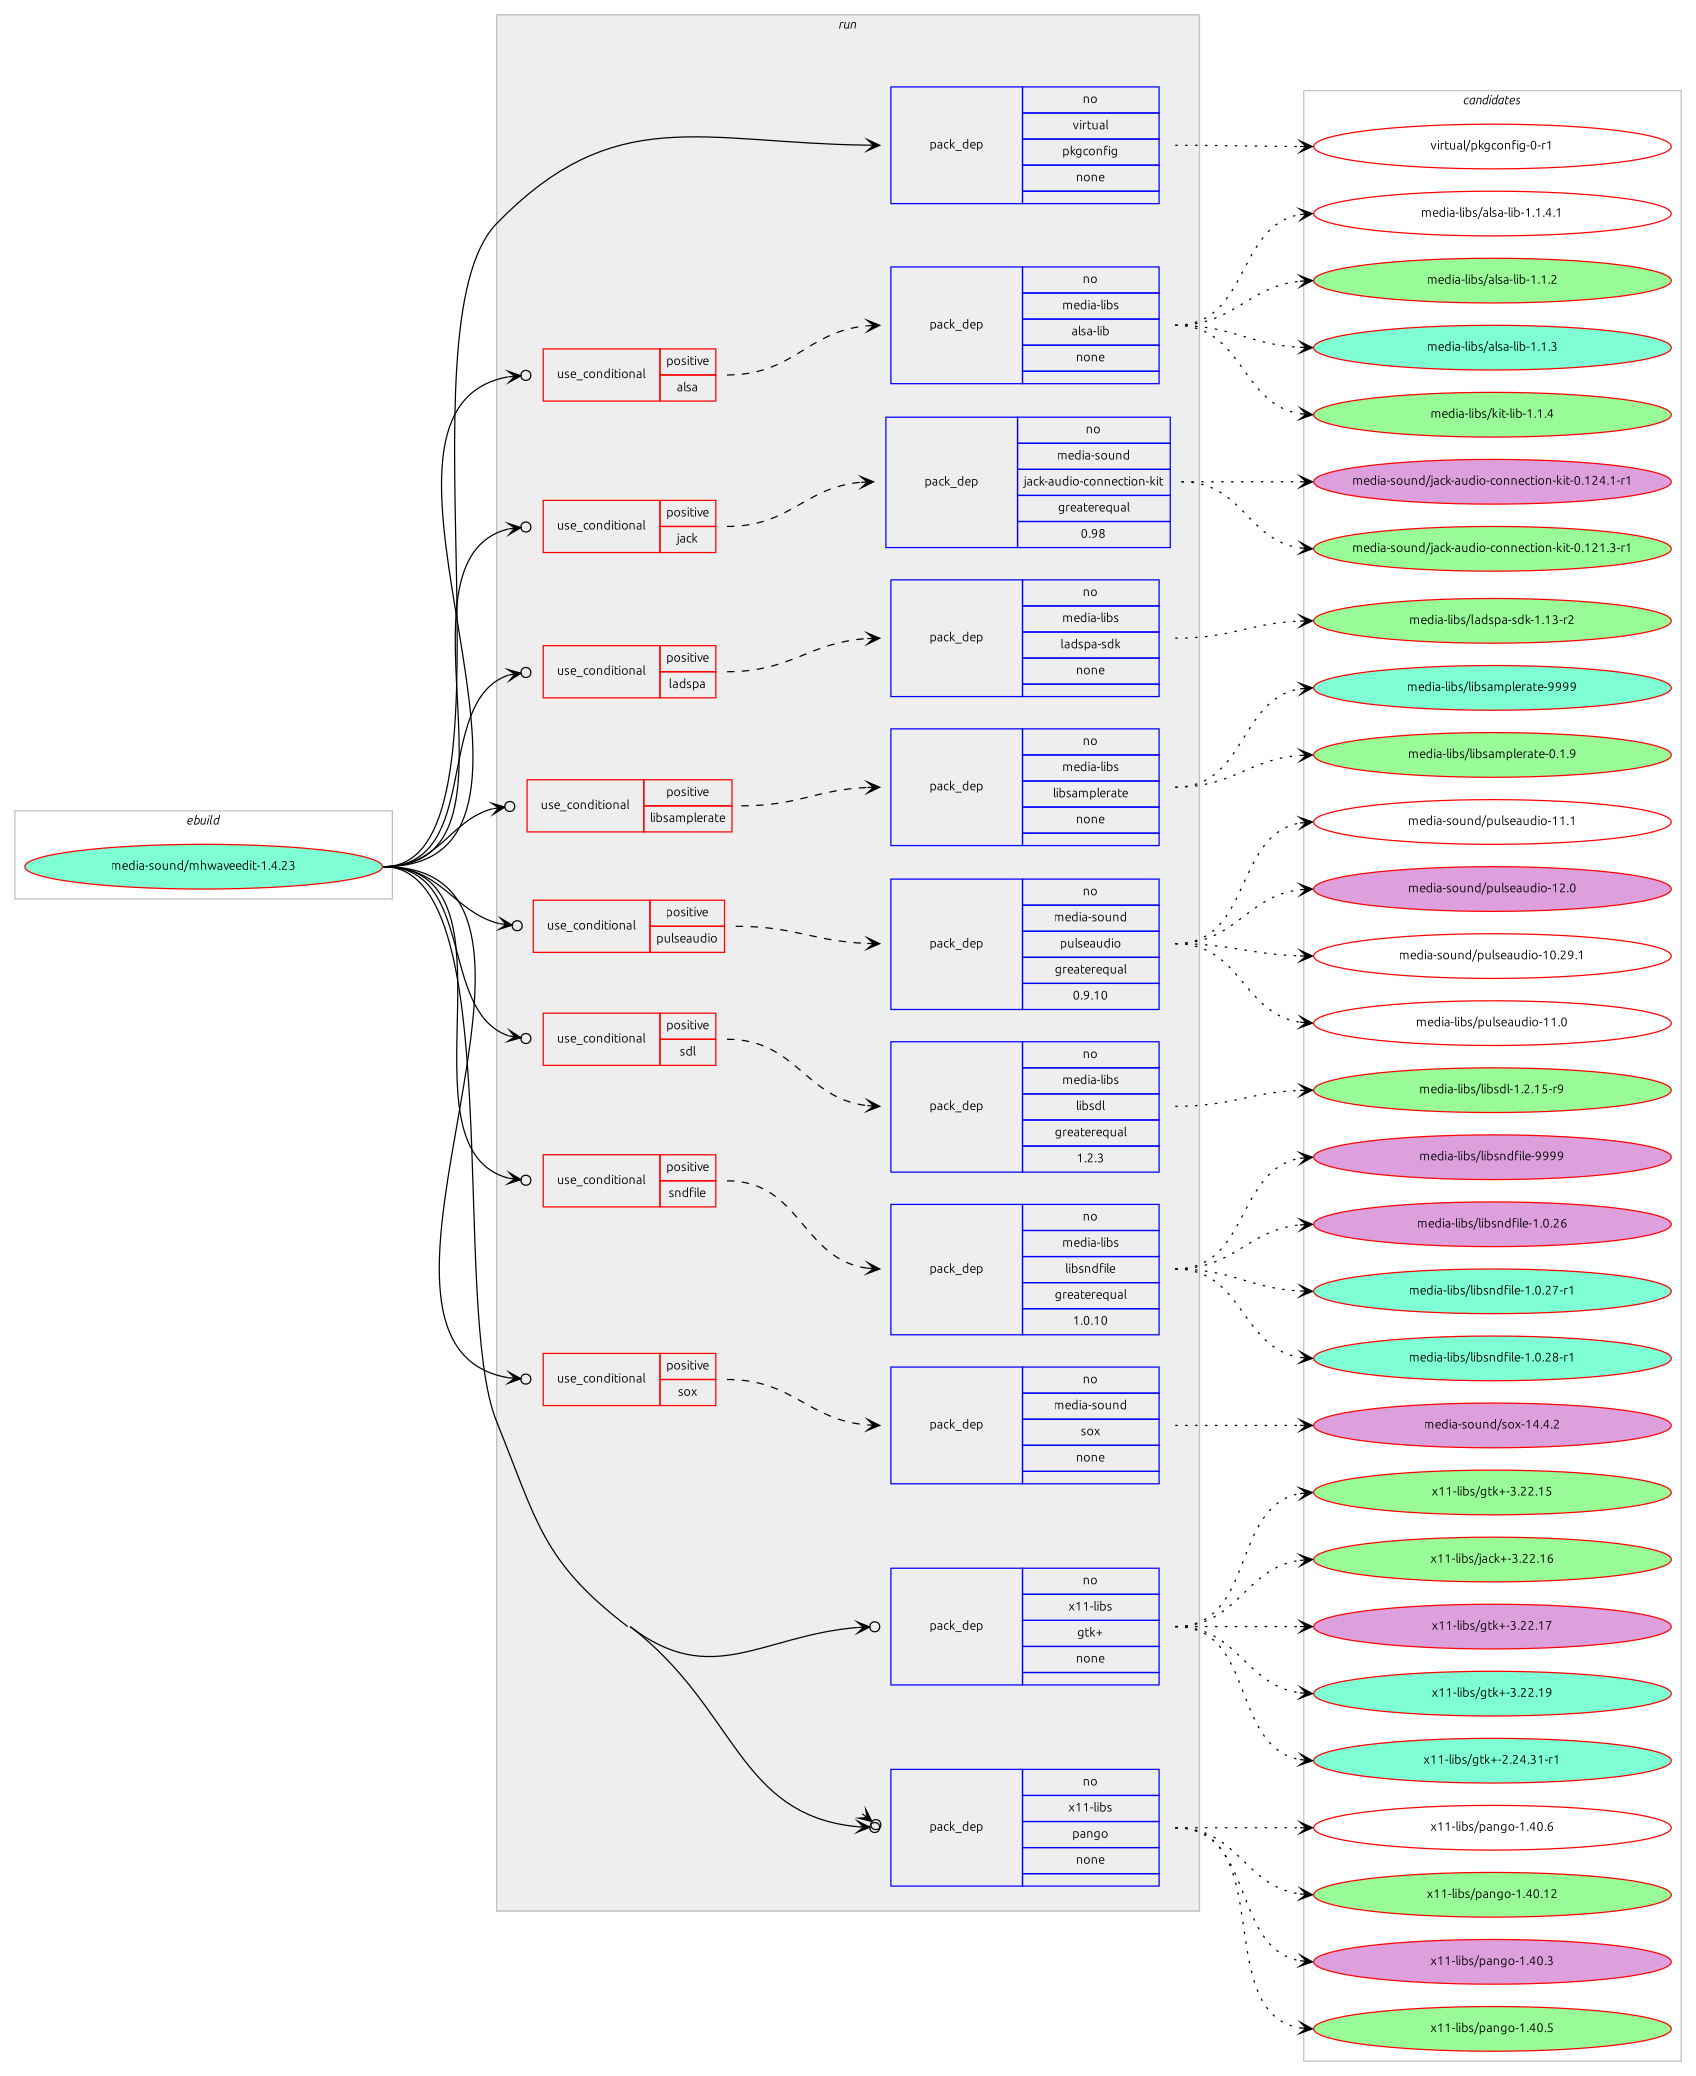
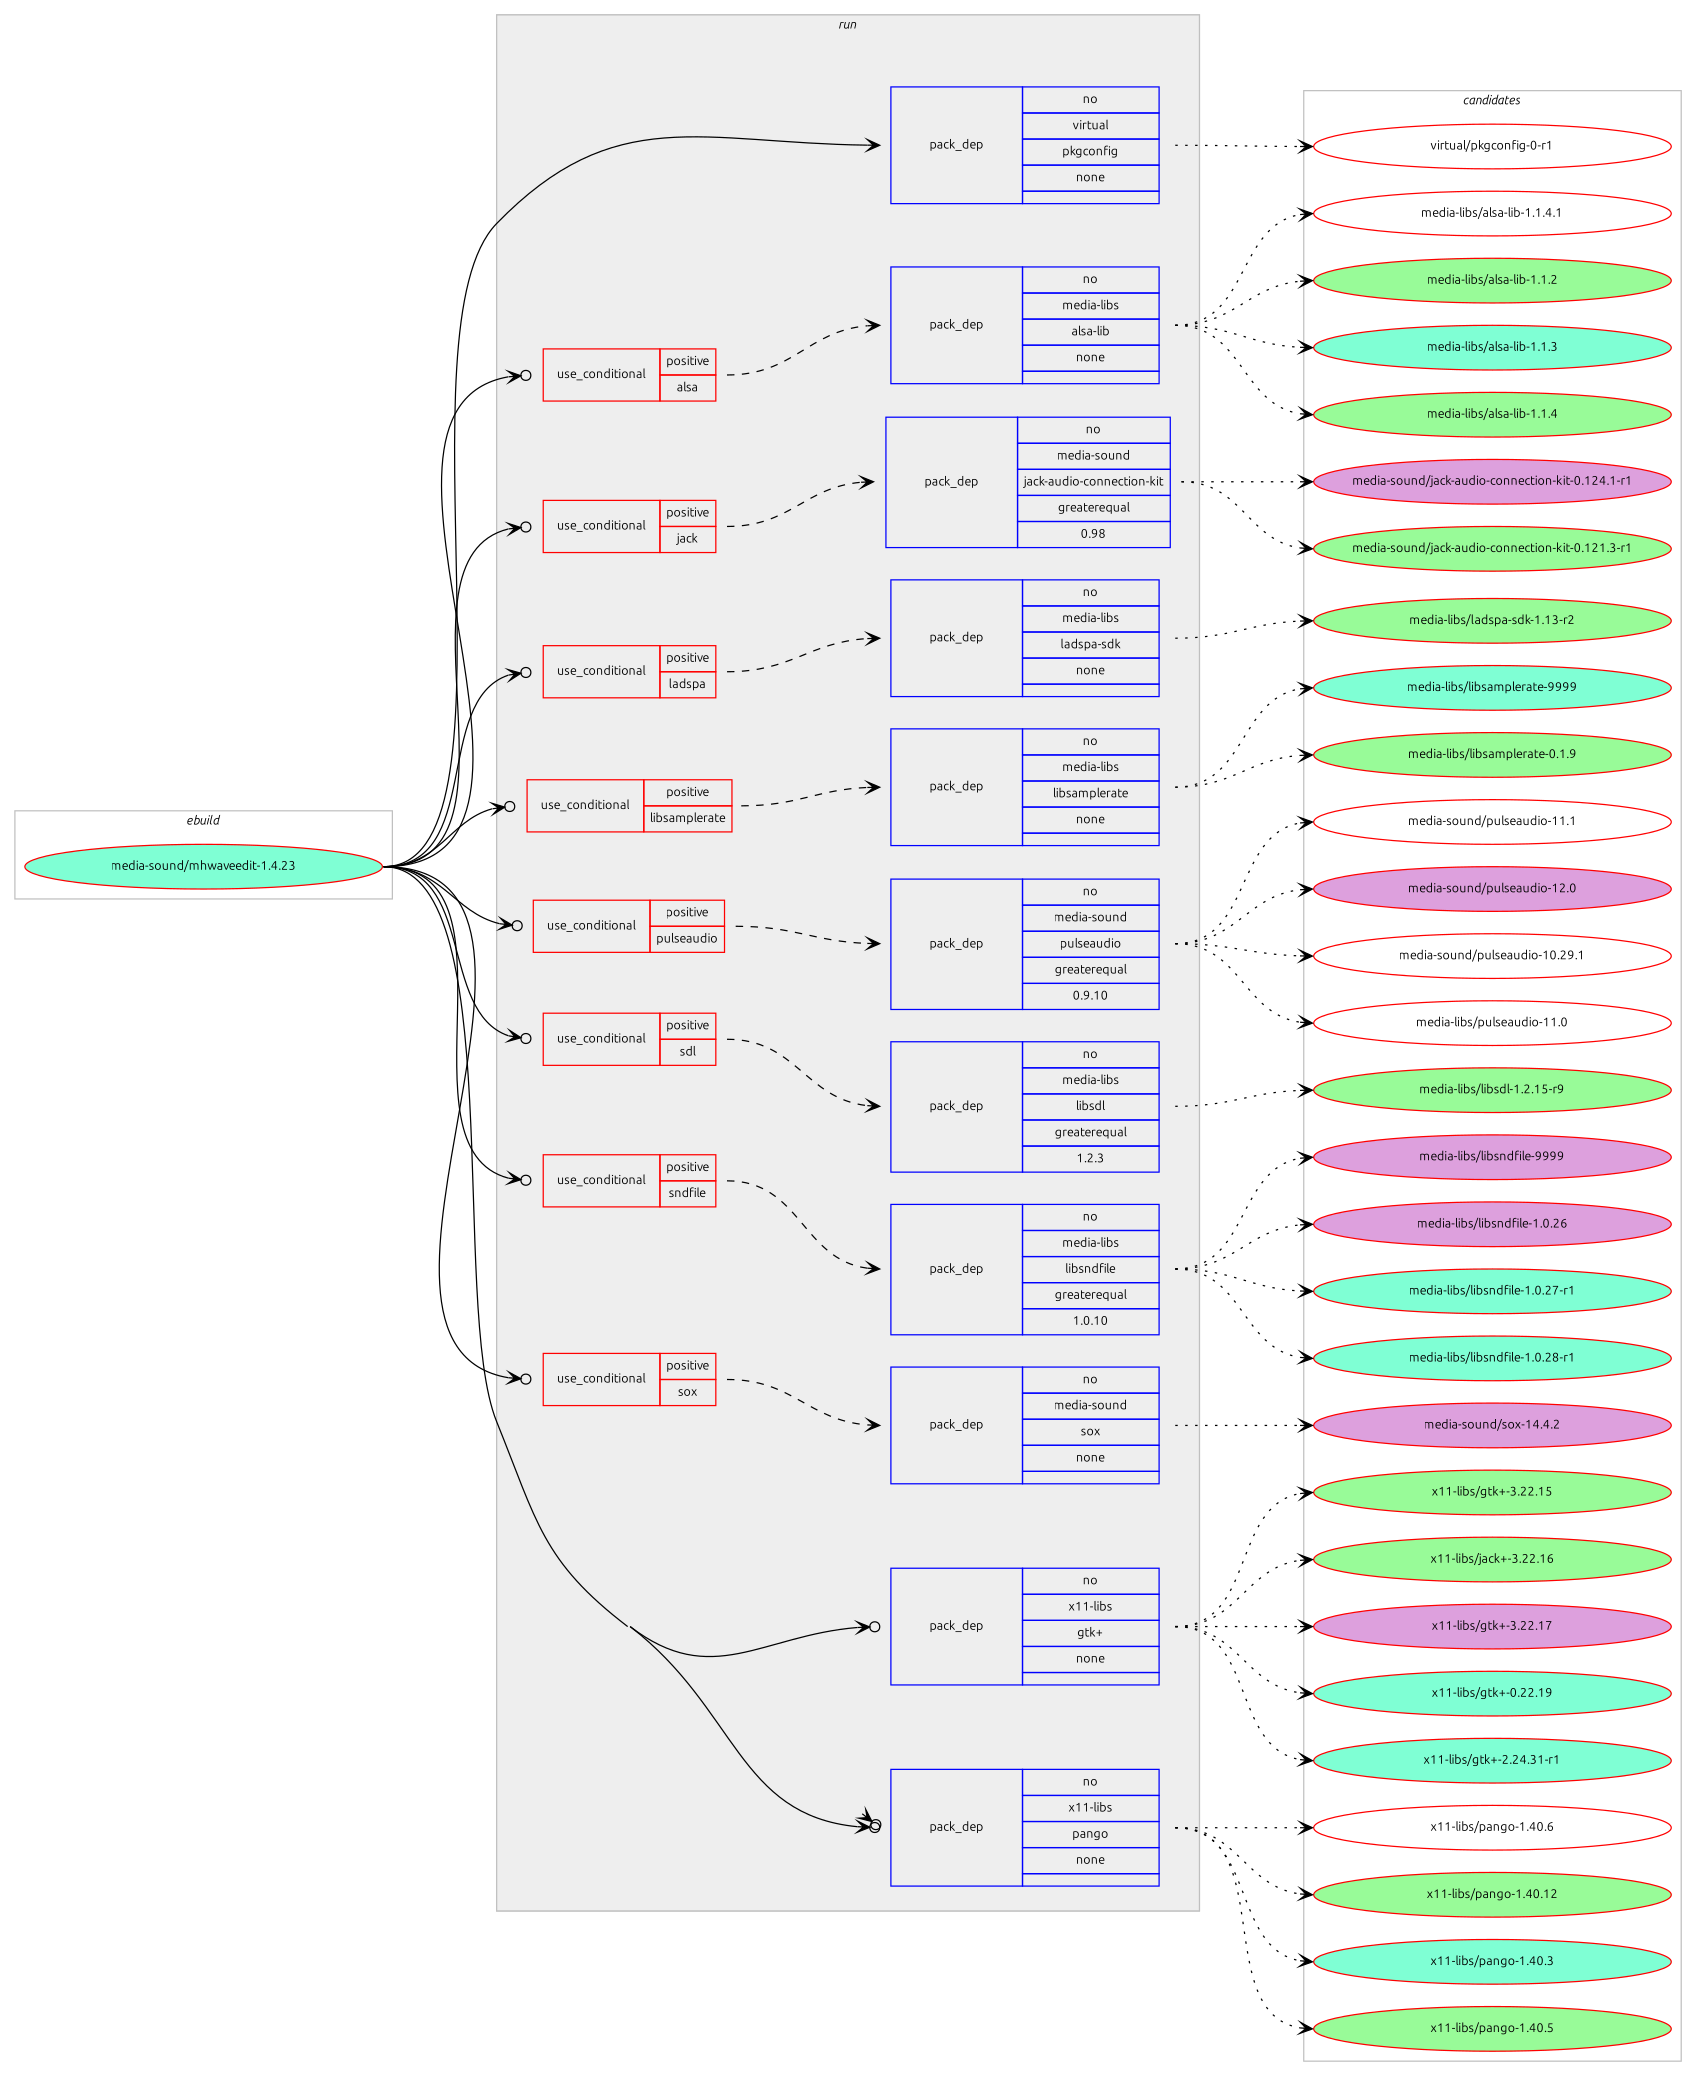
node "media-libs/kit-lib-1.1.4": label "media-libs/kit-lib-1.1.4" -> "media-libs/alsa-lib-1.1.4"
node "x11-libs/gtk+-3.22.19": label "x11-libs/gtk+-3.22.19" -> "x11-libs/gtk+-0.22.19"
node "x11-libs/pango-1.40.3": fillcolor plum -> aquamarine
